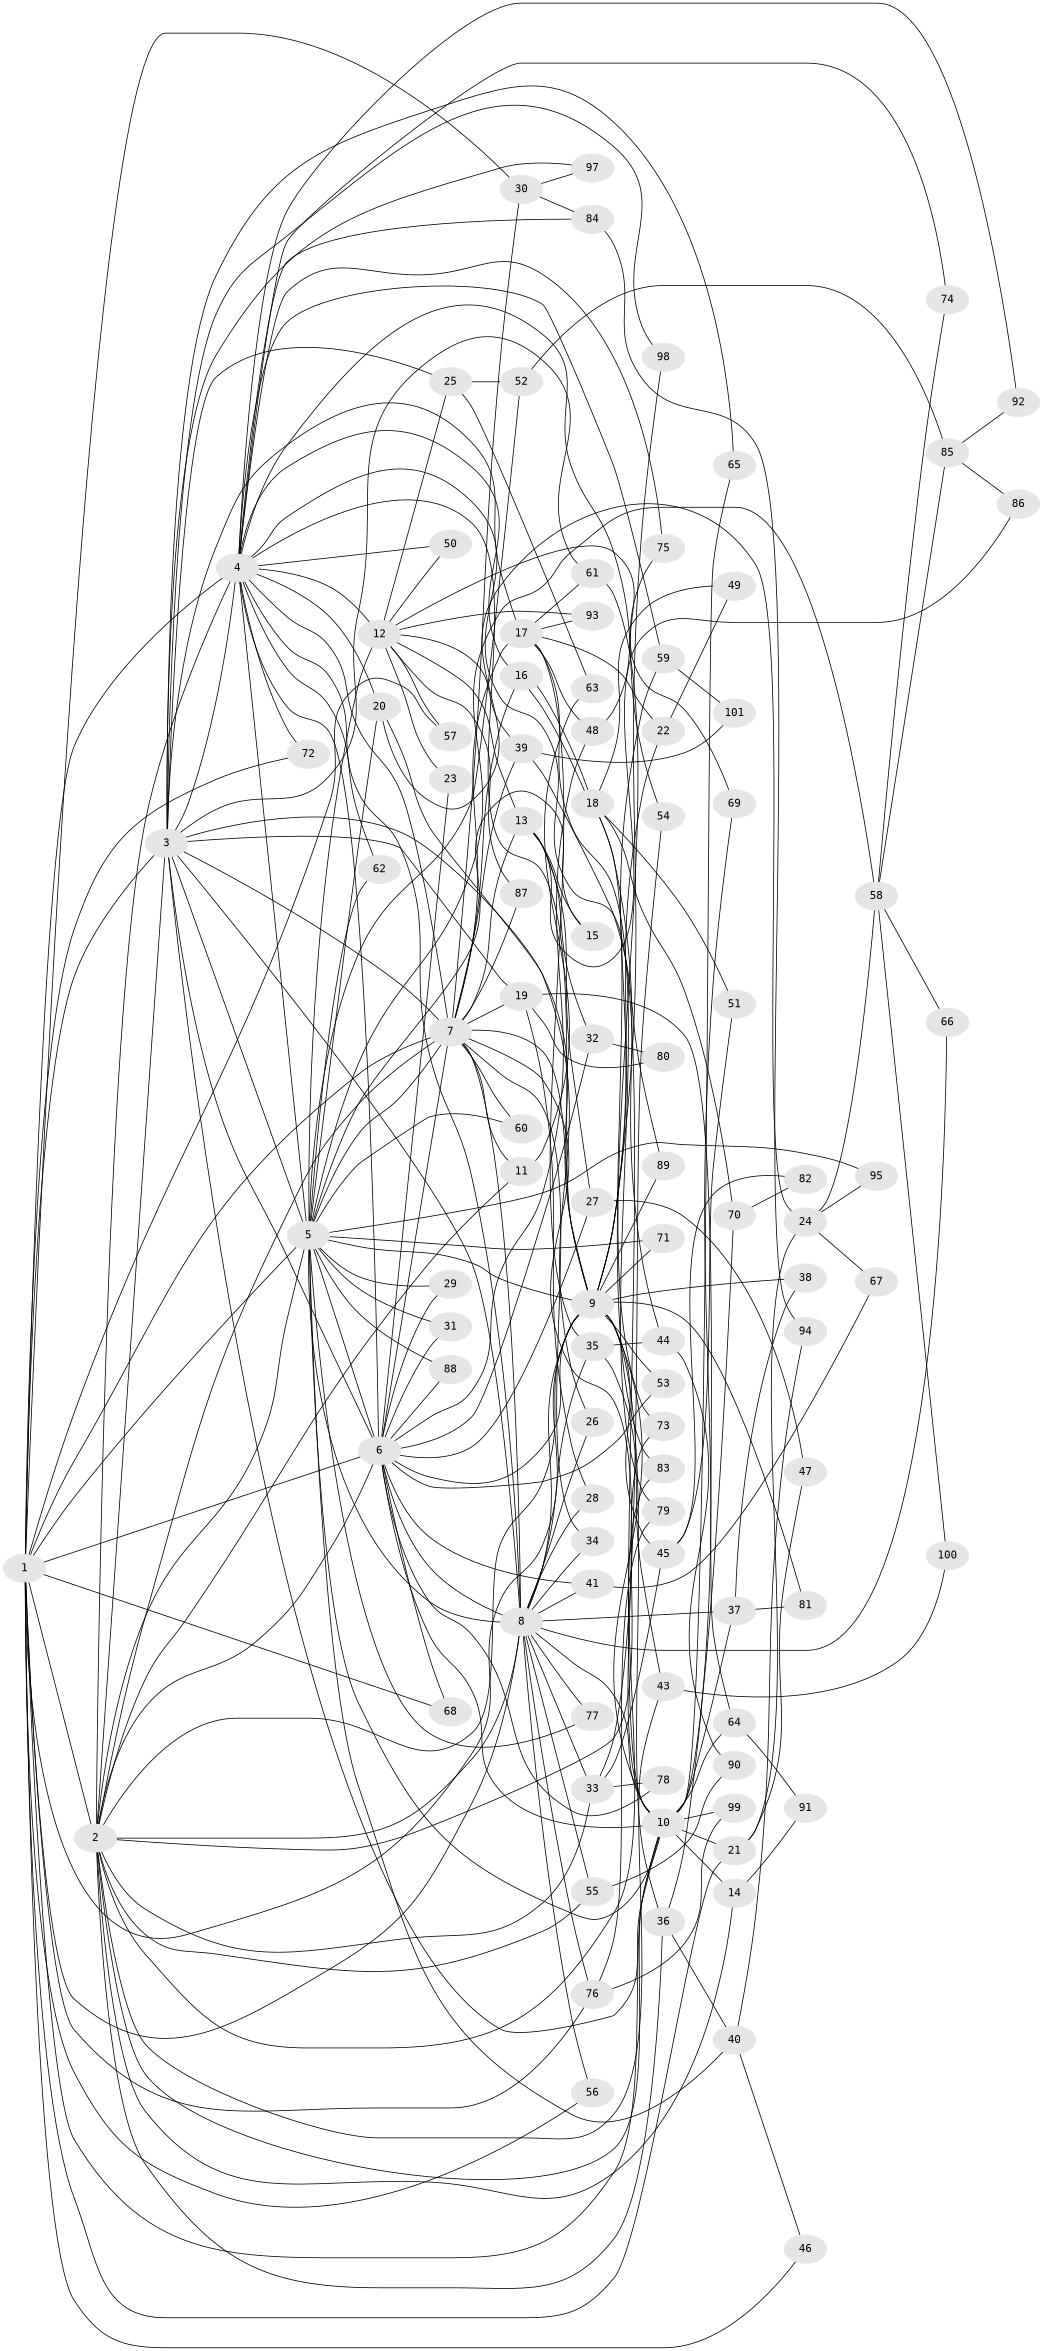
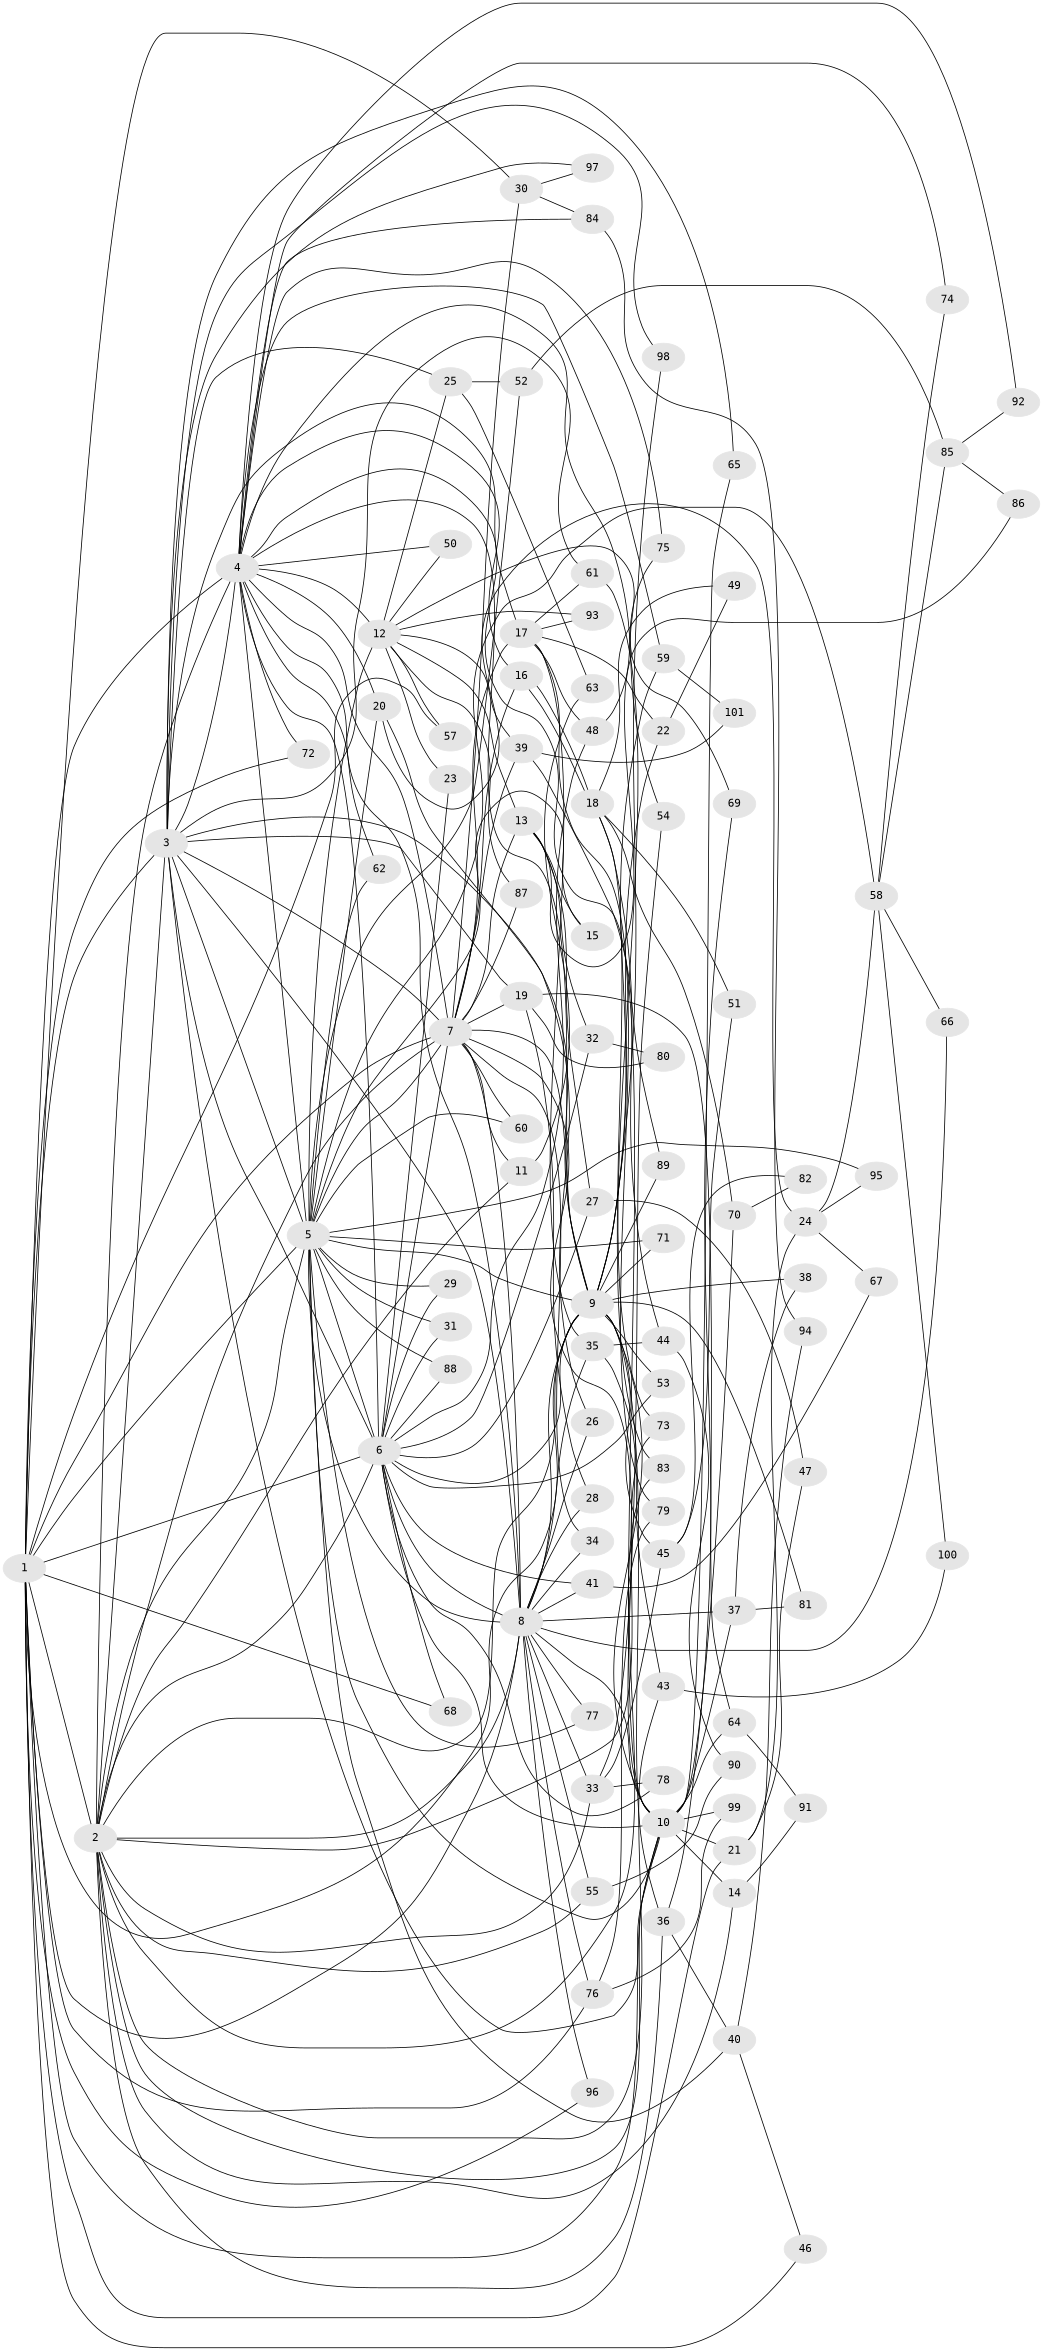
node "56": label "56" -> "96"
